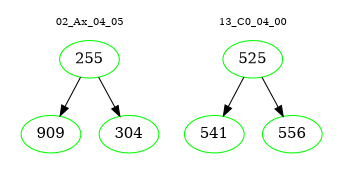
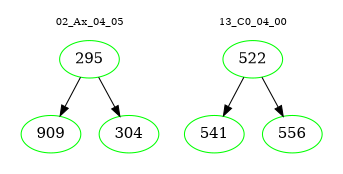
node "255": label "255" -> "295"
node "525": label "525" -> "522"
